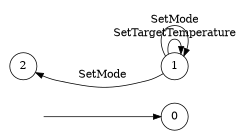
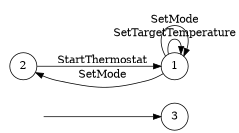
edge "2" -> "1": added, label "StartThermostat"
node "0": label "0" -> "3"
